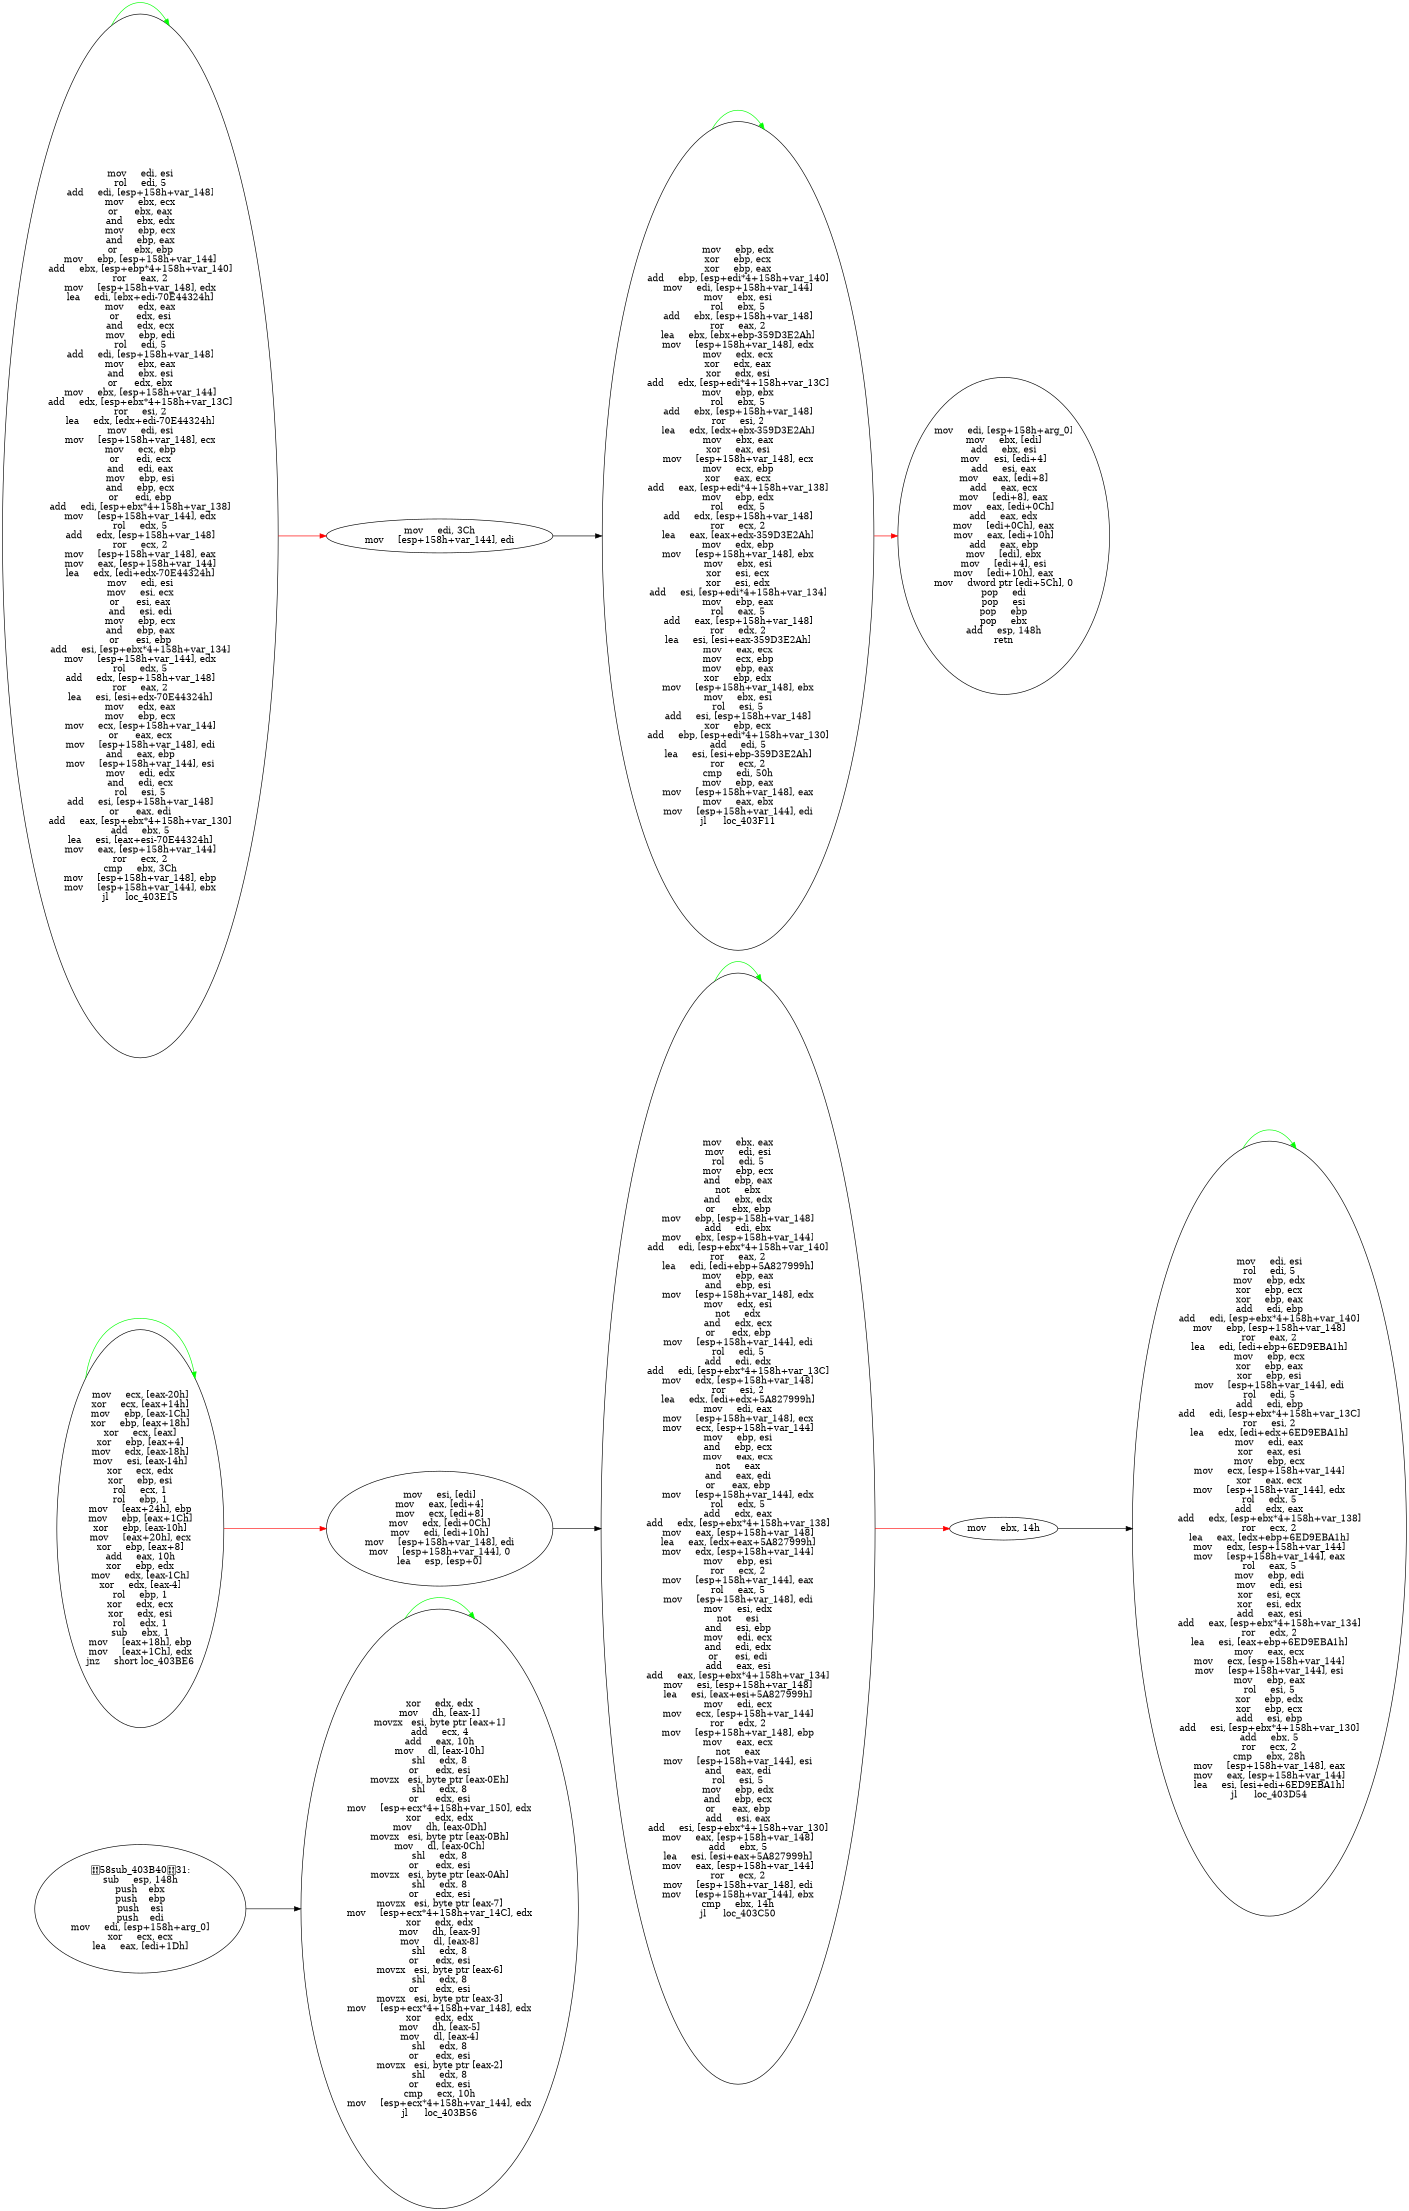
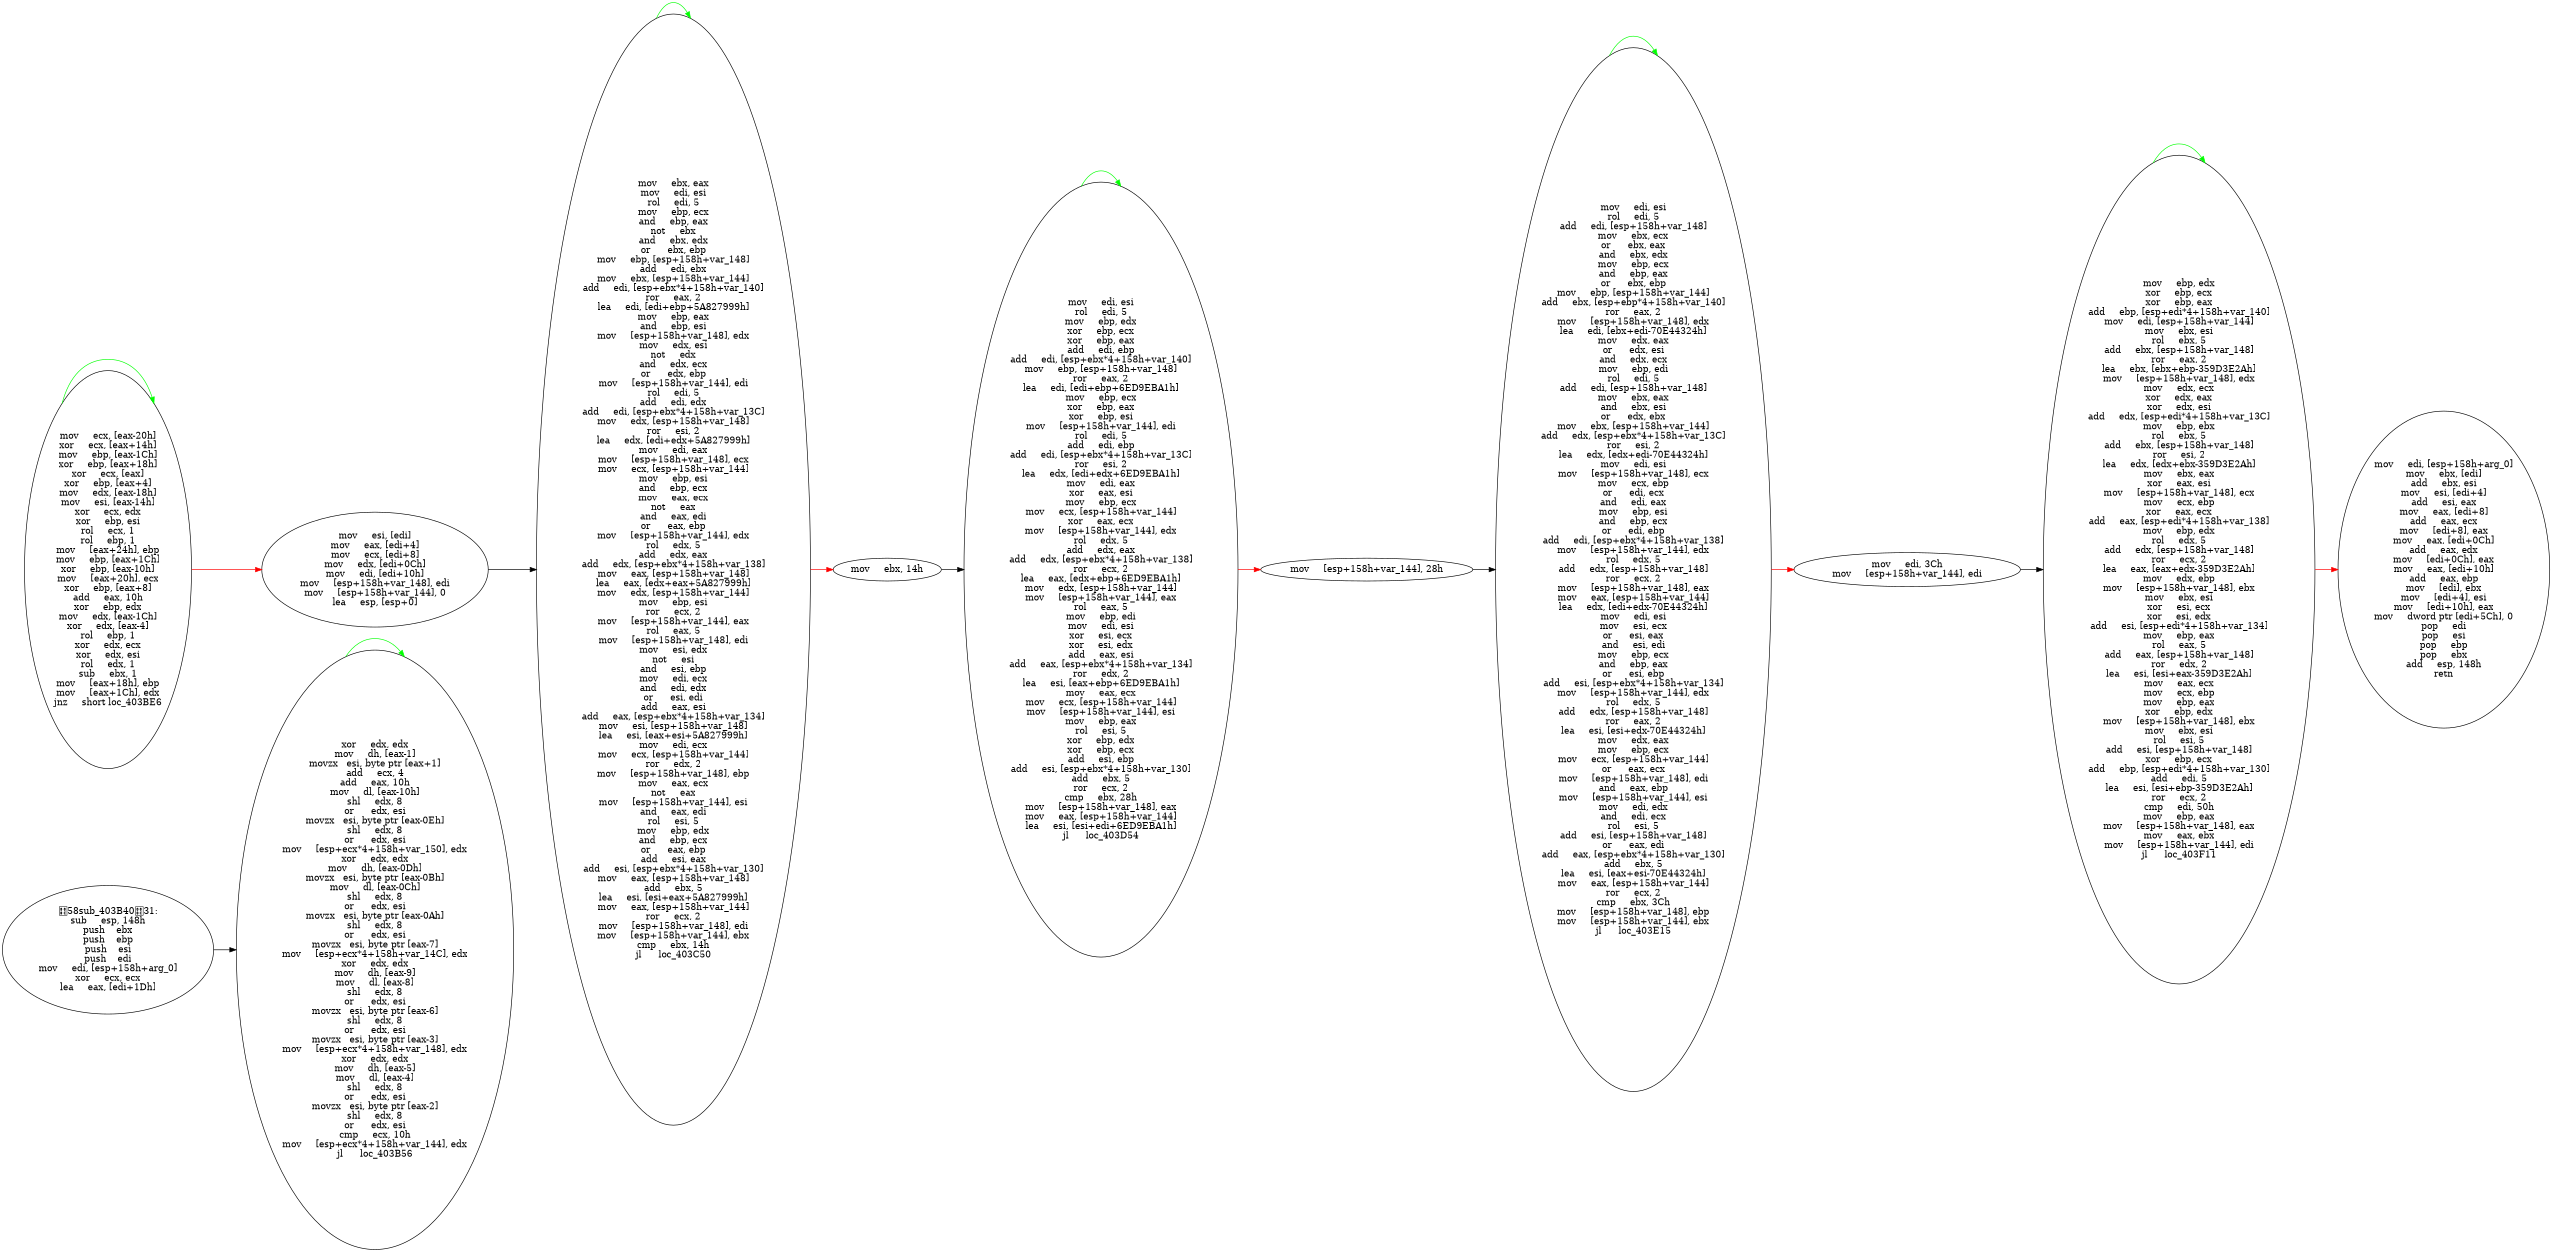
node "mov     [esp+158h+var_144], 28h": added
